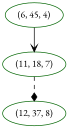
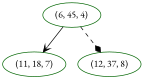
edge "(11, 18, 7)" -> "(12, 37, 8)": now "(6, 45, 4)" -> "(12, 37, 8)"
